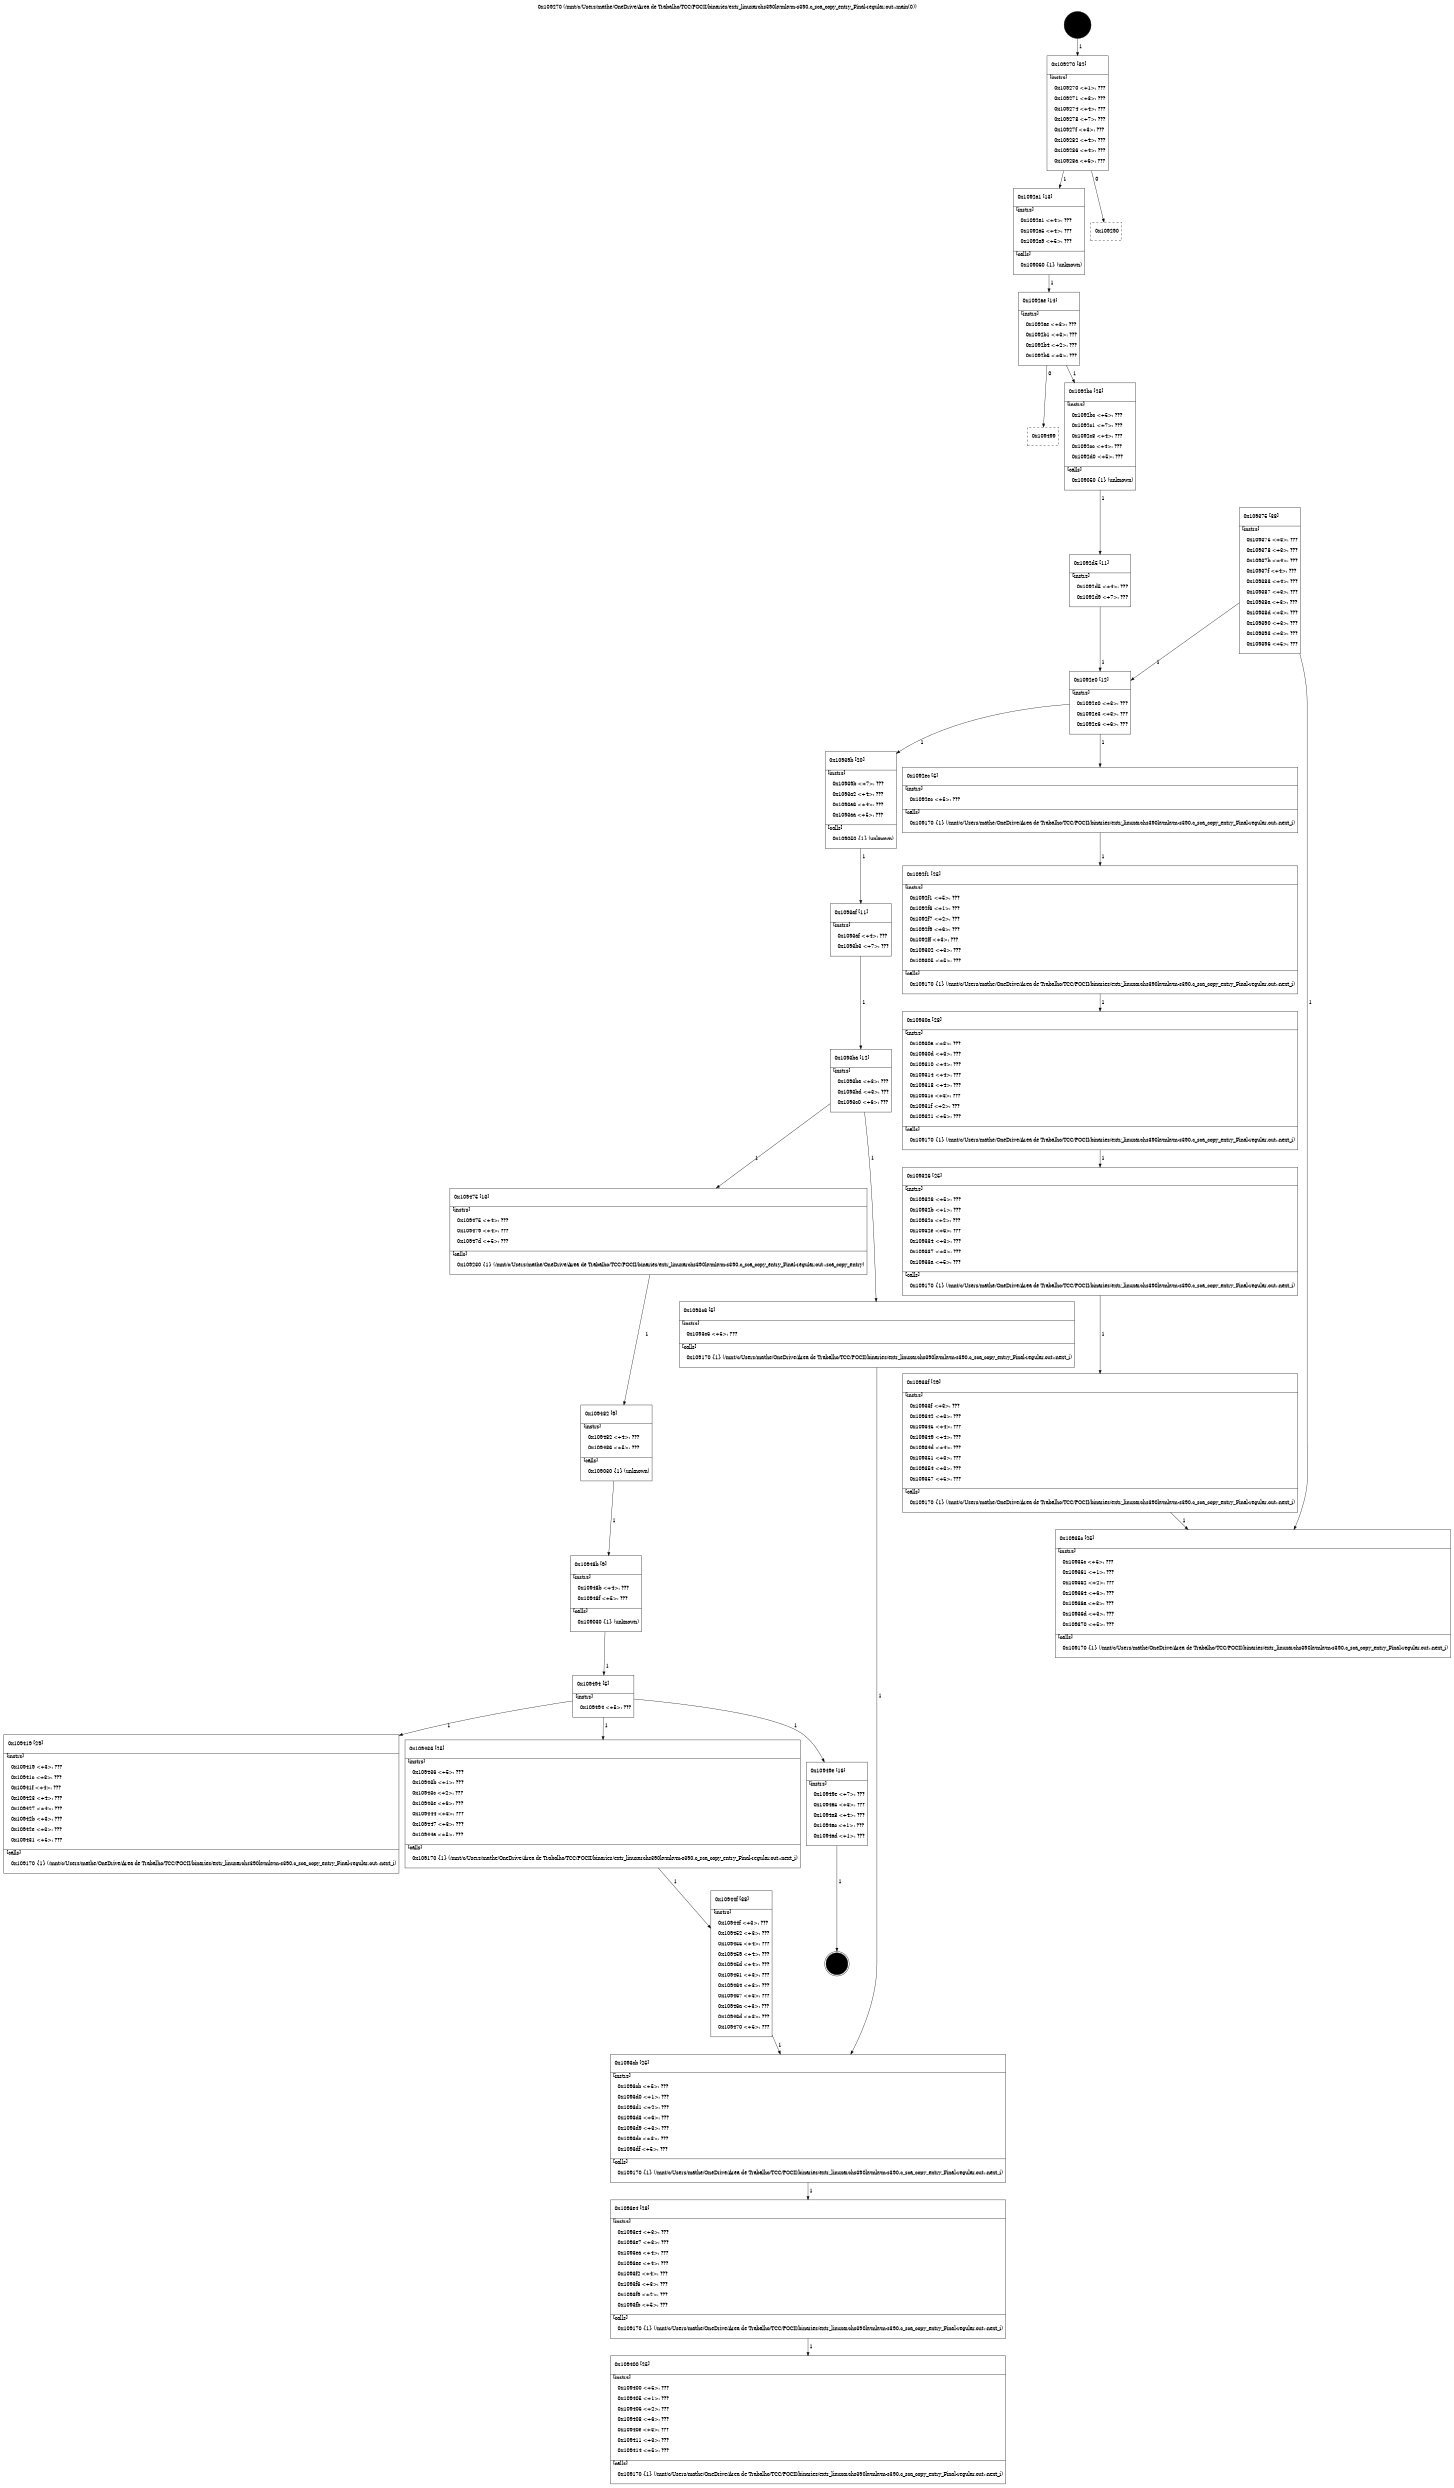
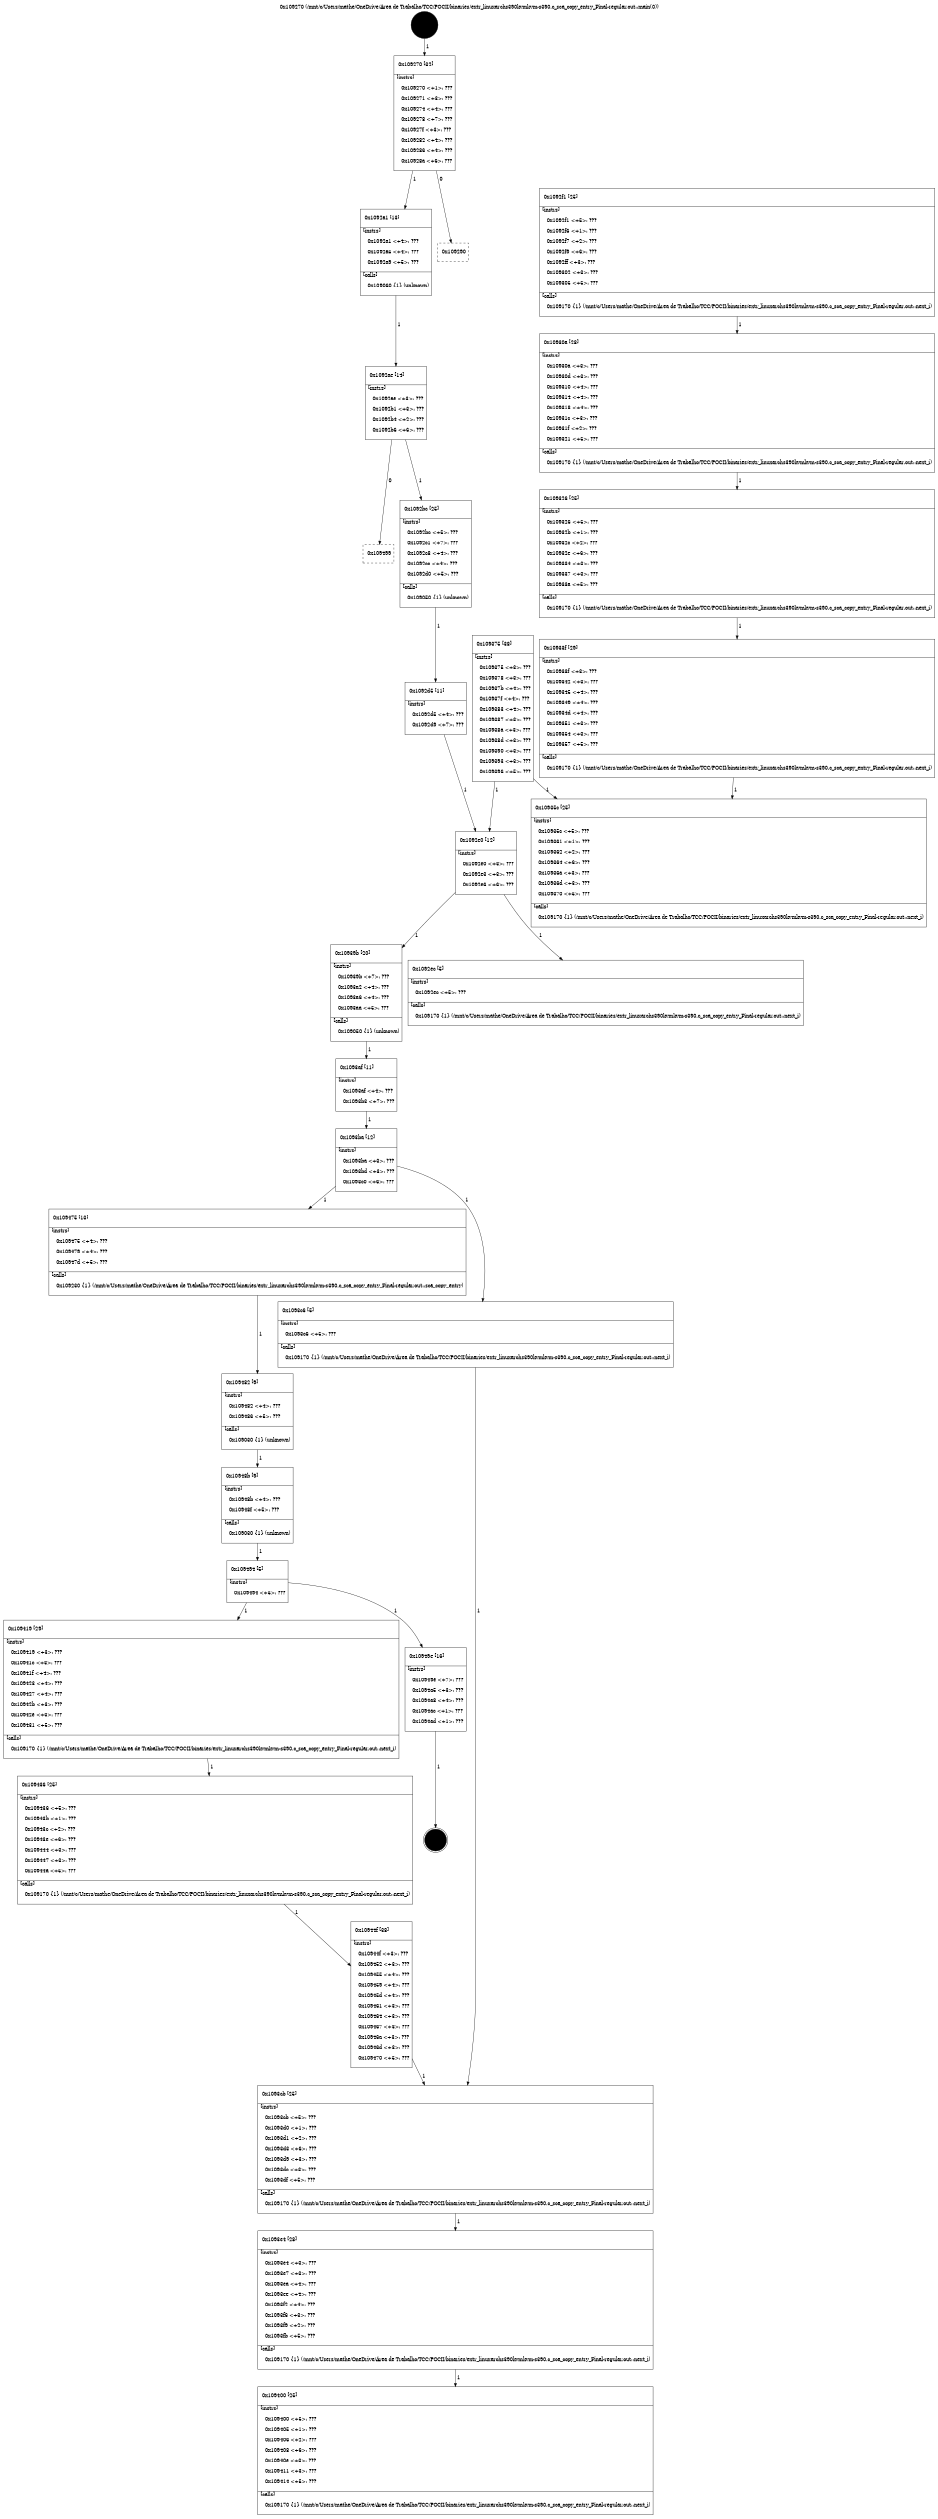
edge "0x1092ec [5]" -> "0x1092f1 [25]": removed, label "1"
edge "0x109494 [5]" -> "0x109436 [25]": now "0x109419 [29]" -> "0x109436 [25]"
